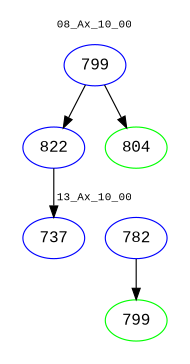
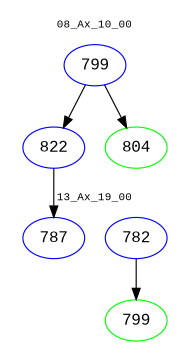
cluster "13_Ax_10_00": label "13_Ax_10_00" -> "13_Ax_19_00"
node "737": label "737" -> "787"
